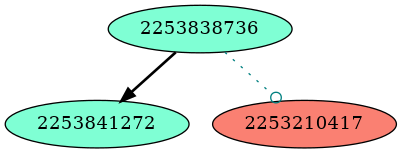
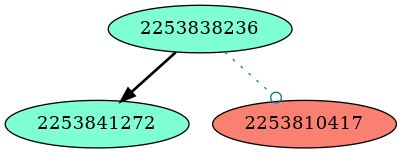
node "2253838736": label "2253838736" -> "2253838236"
node "2253210417": label "2253210417" -> "2253810417"
